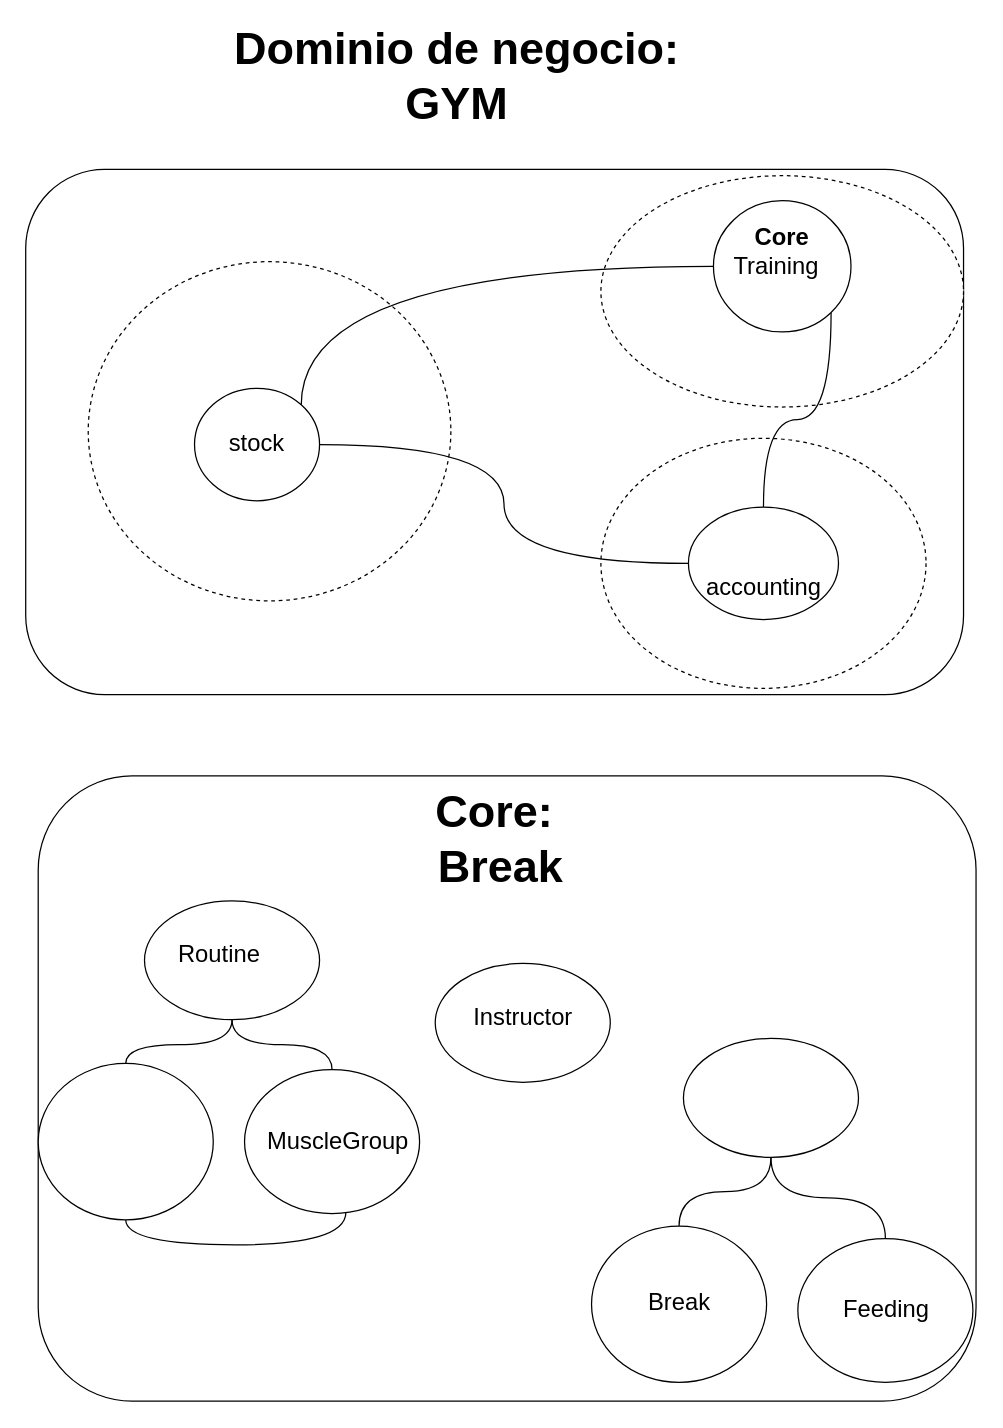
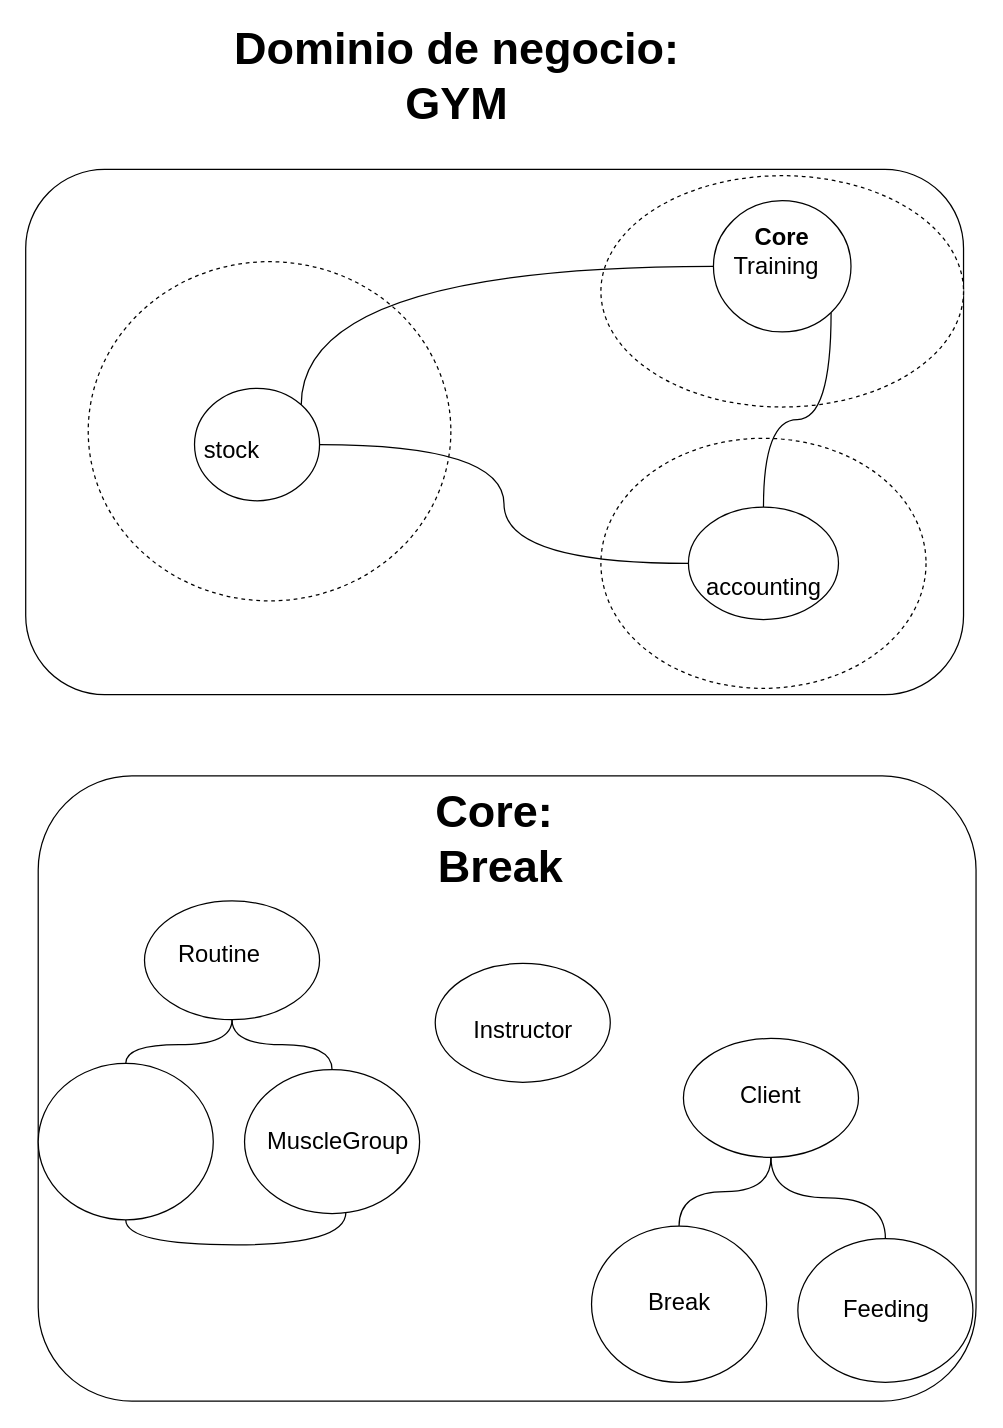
node "stock": moved (257, 444) -> (232, 451)
node "Instructor": moved (523, 1019) -> (523, 1031)
node "Client": added
